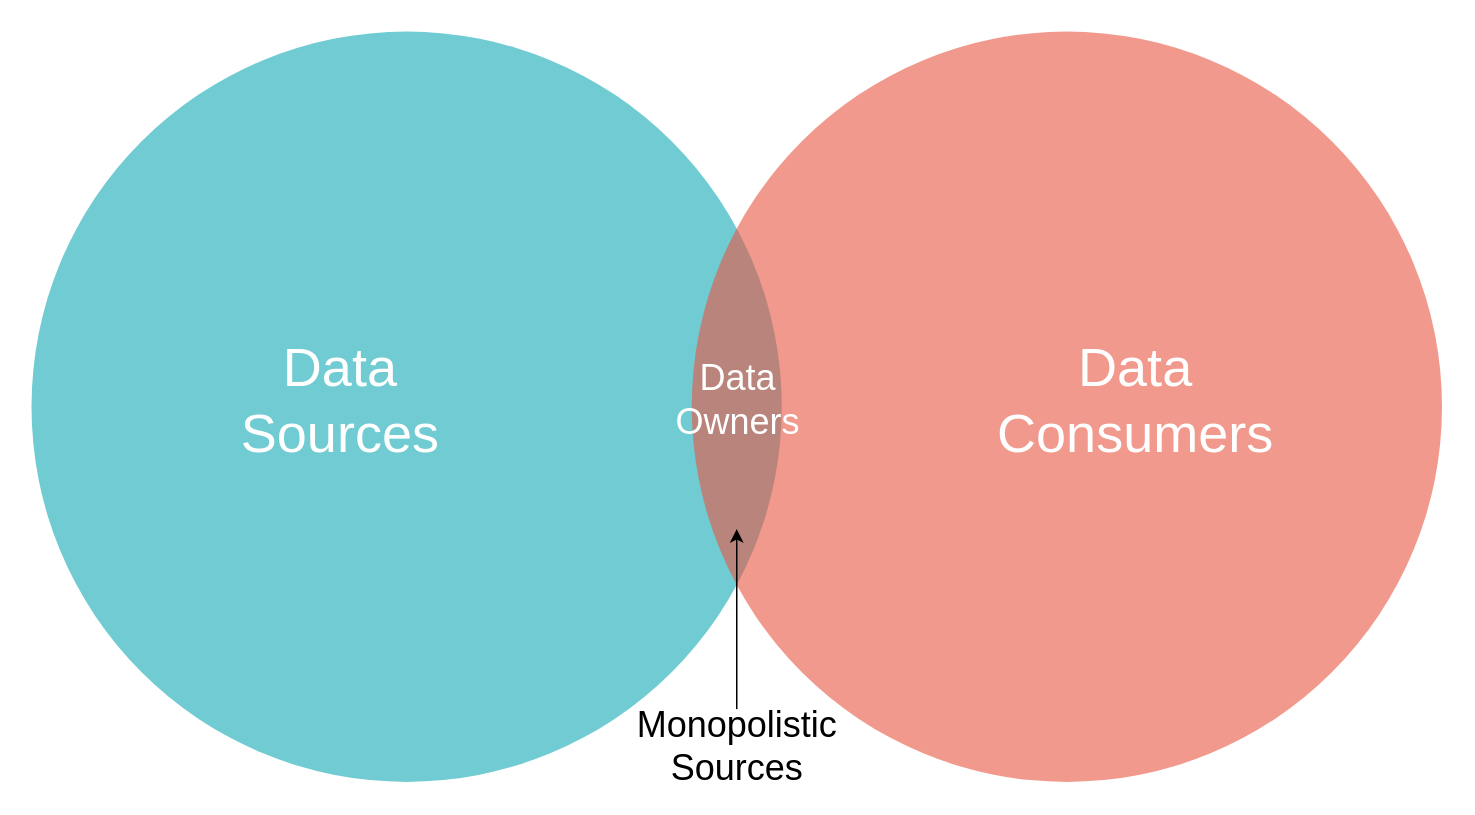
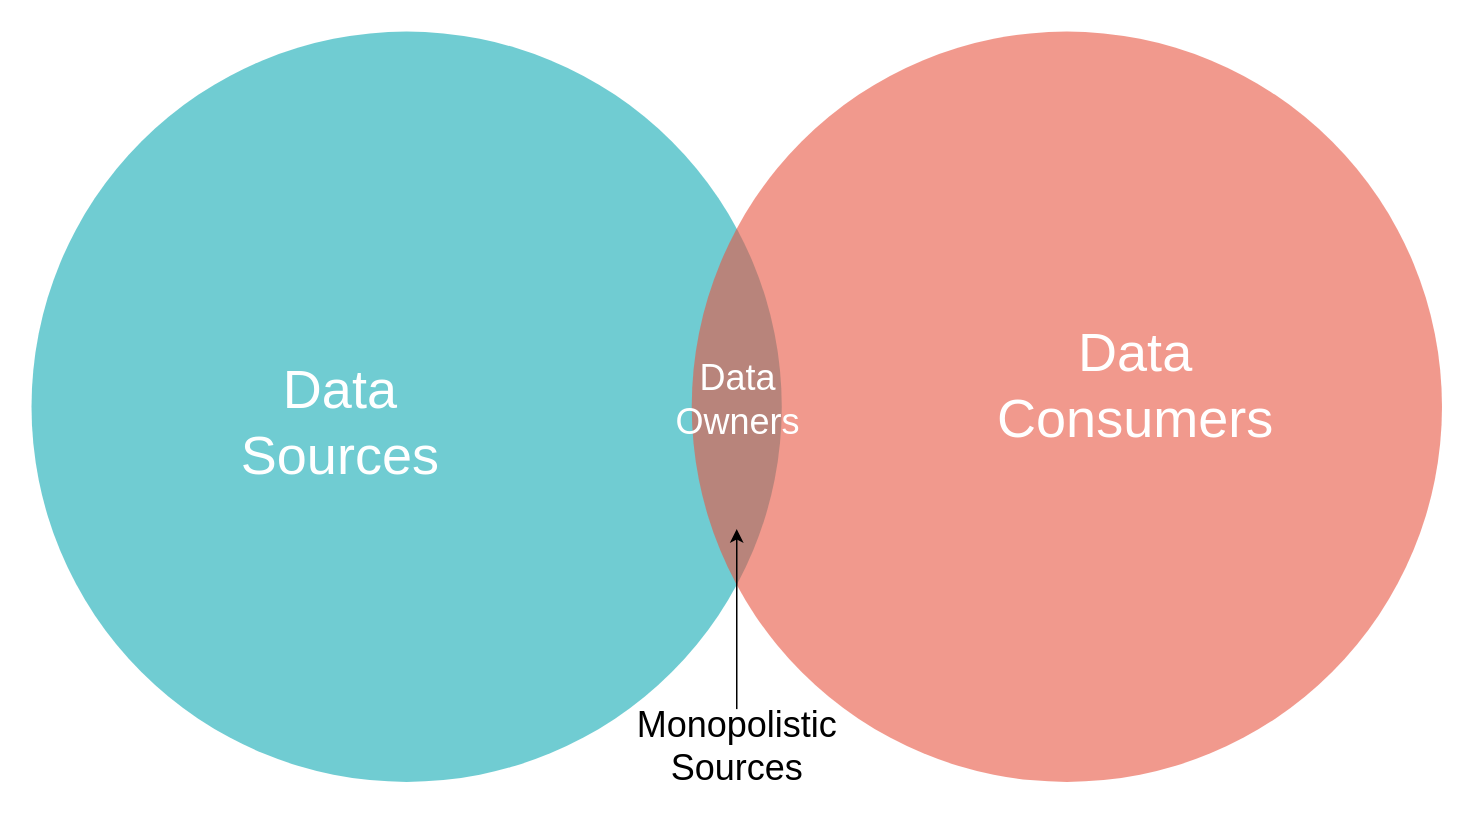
node "Data Sources": moved (340, 399) -> (340, 422)
node "Data Consumers": moved (1134, 399) -> (1134, 384)
